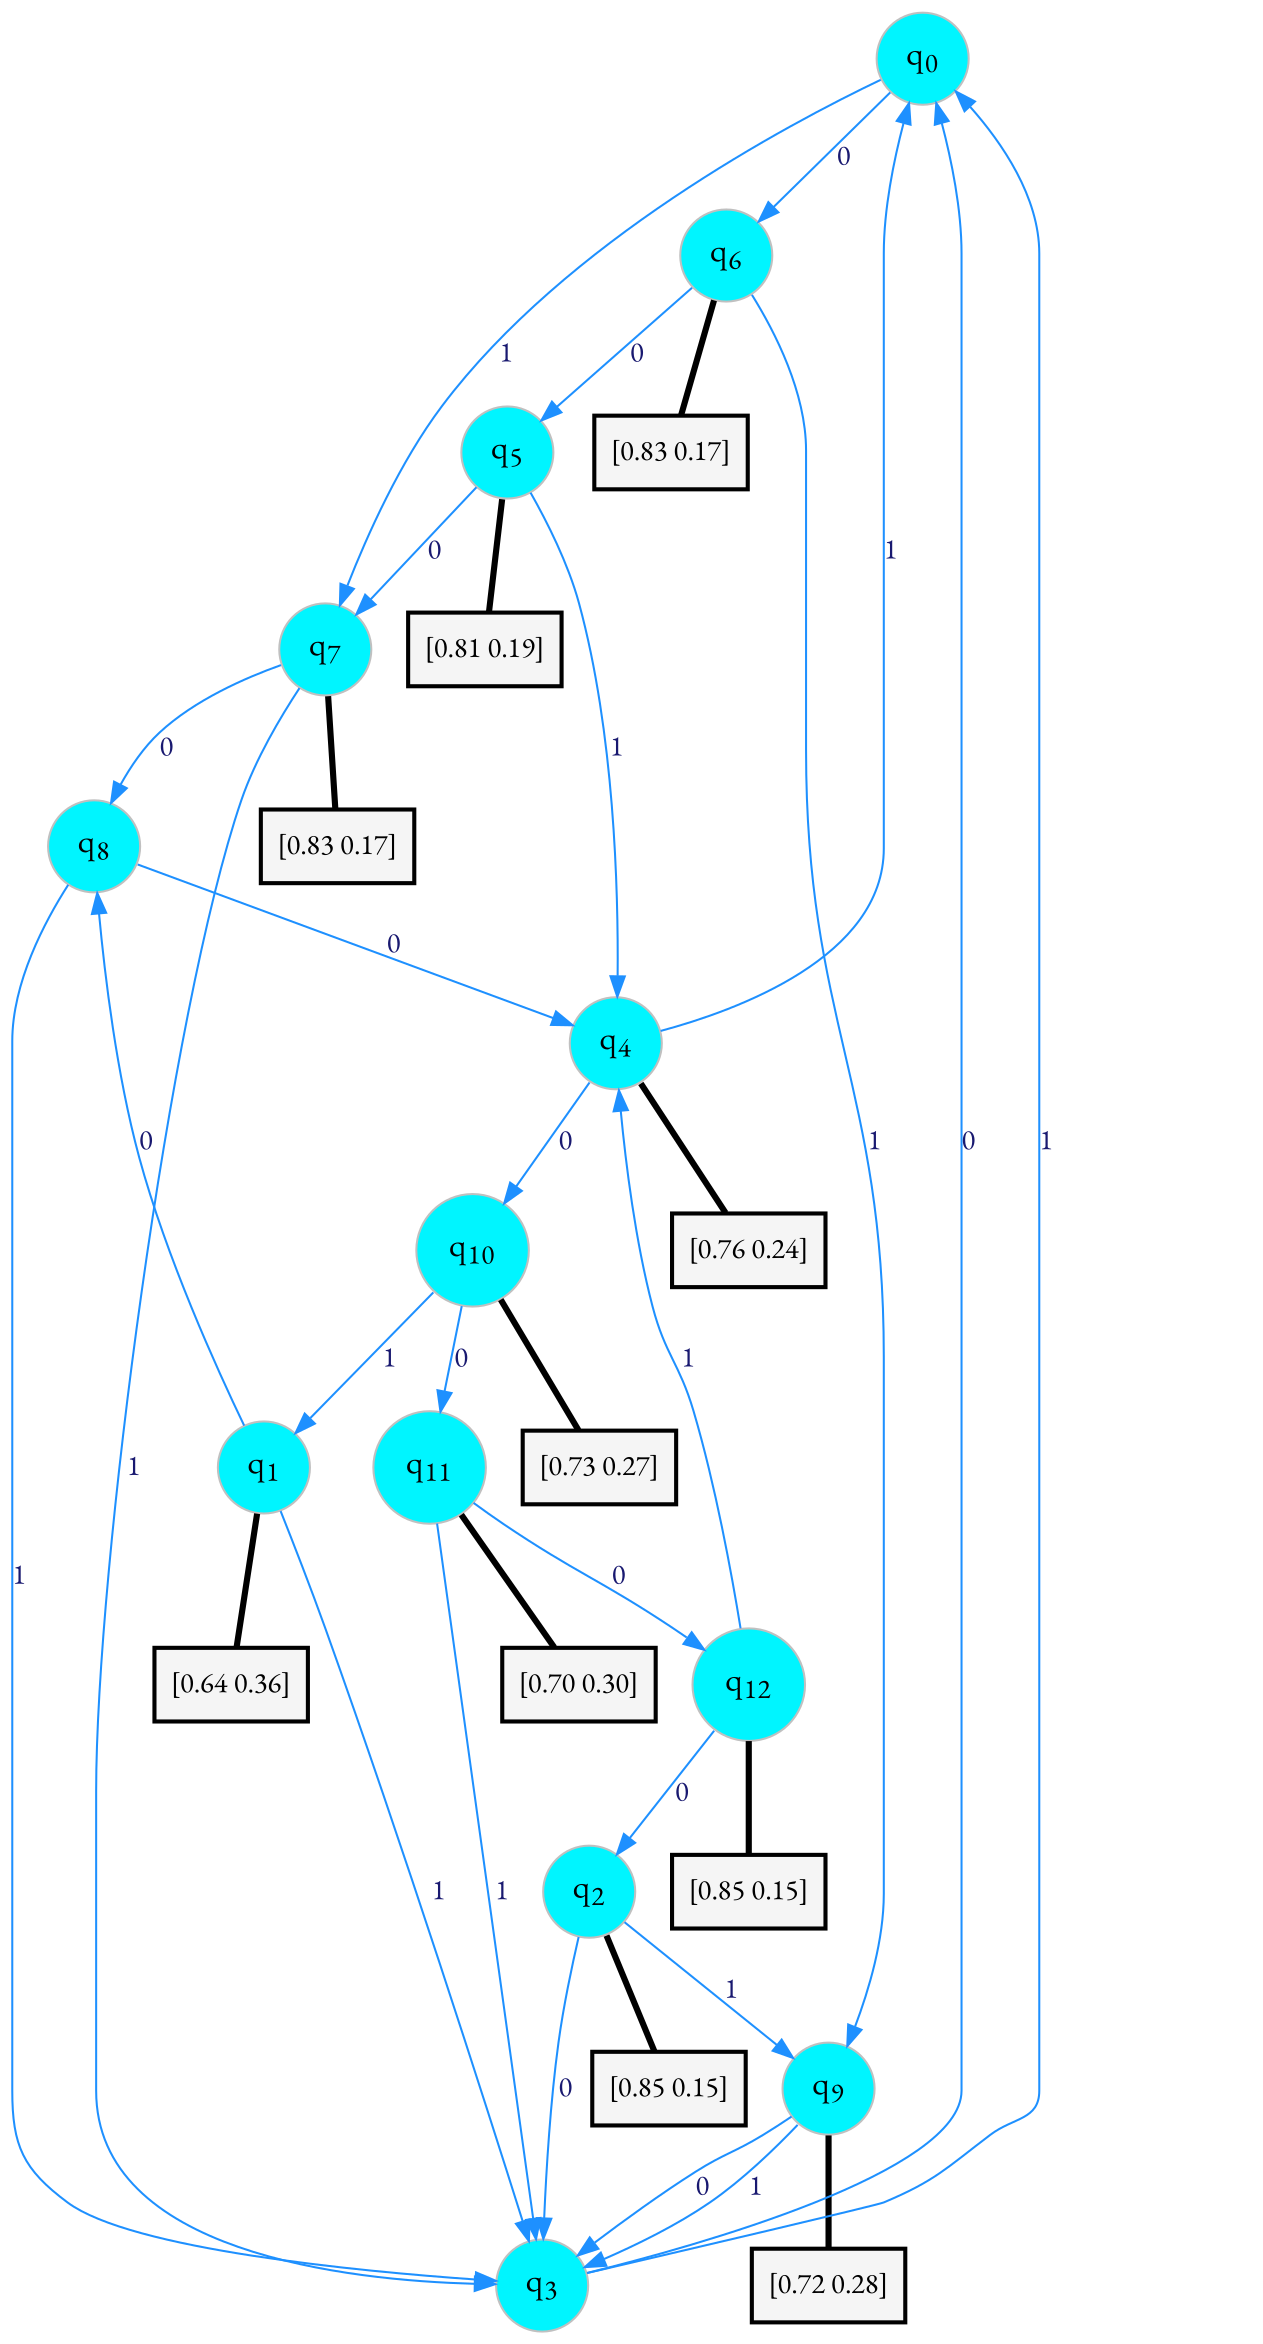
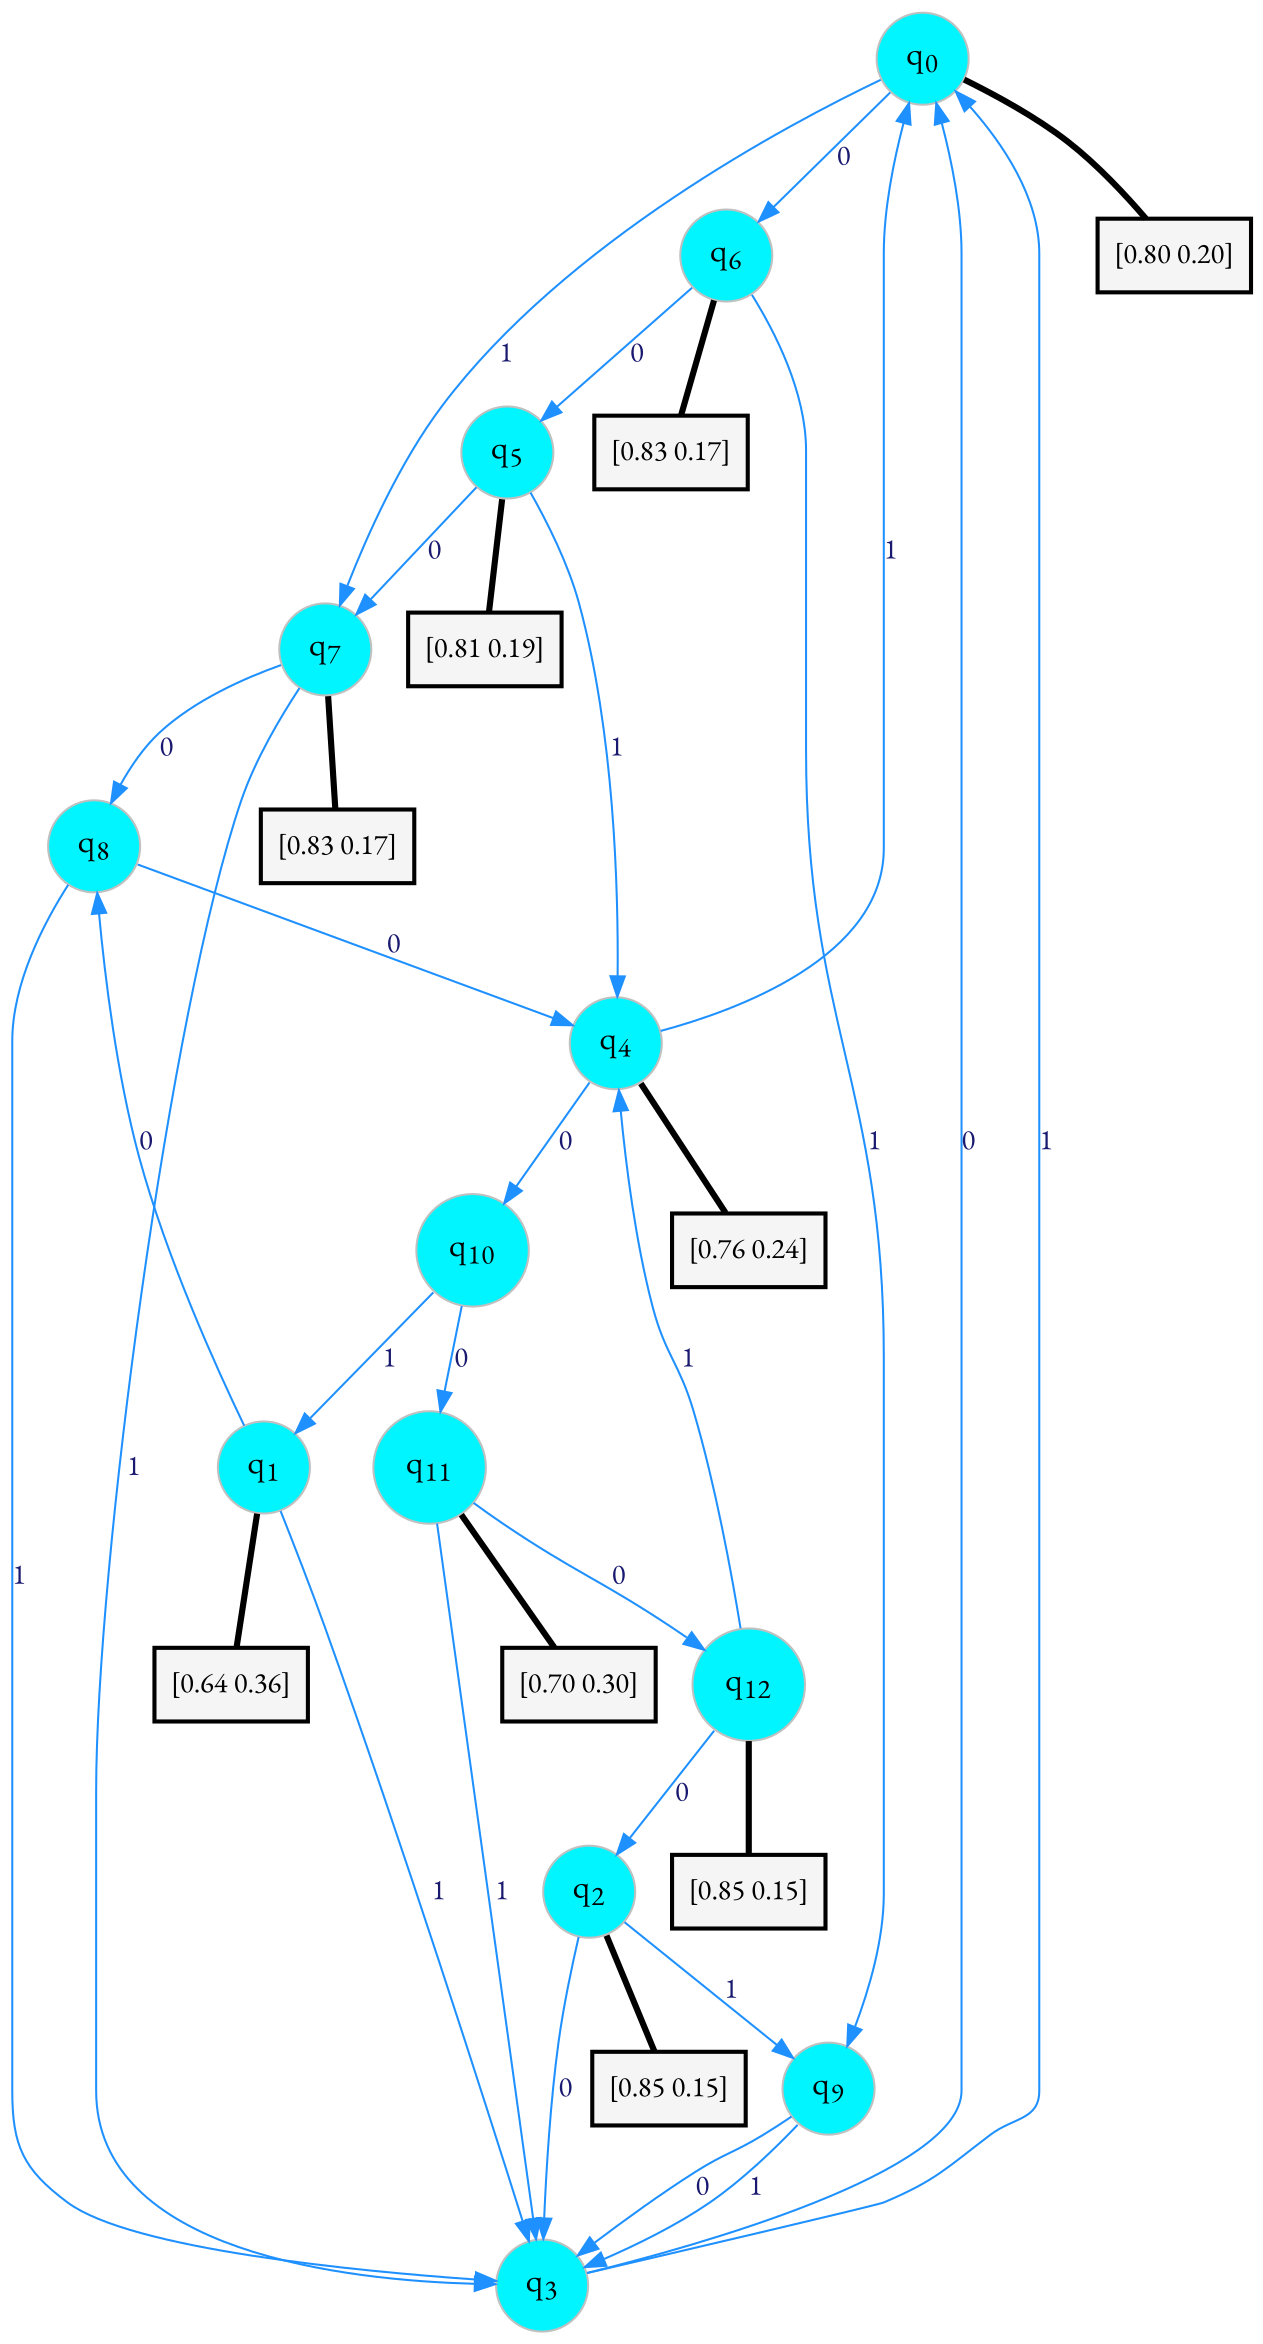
node "[0.80 0.20]": added
node "[0.73 0.27]": removed
node "[0.72 0.28]": removed
